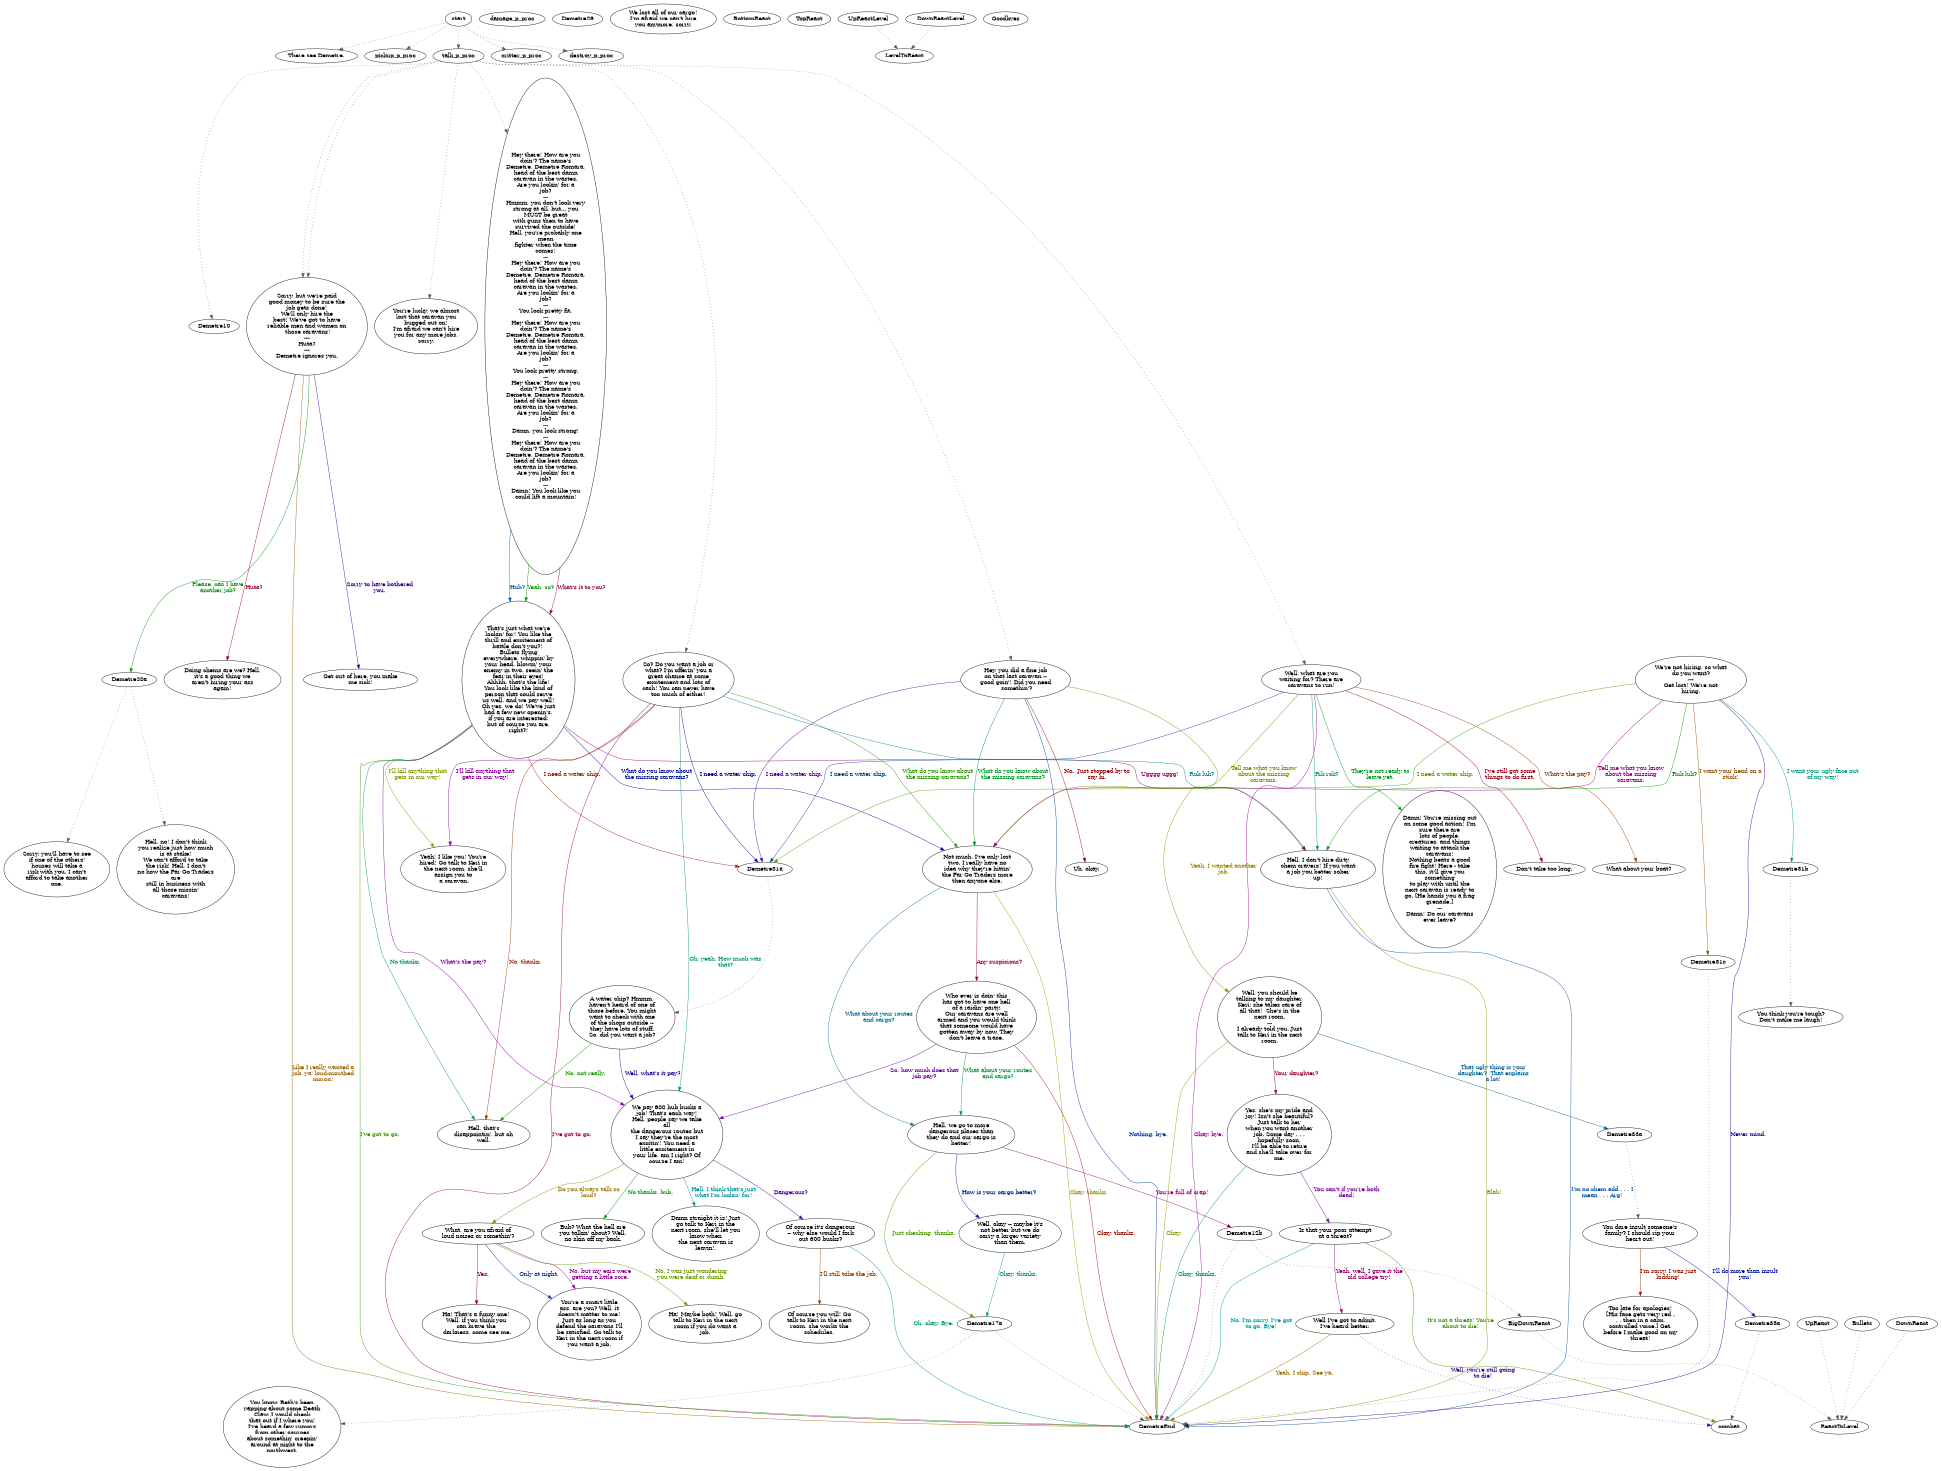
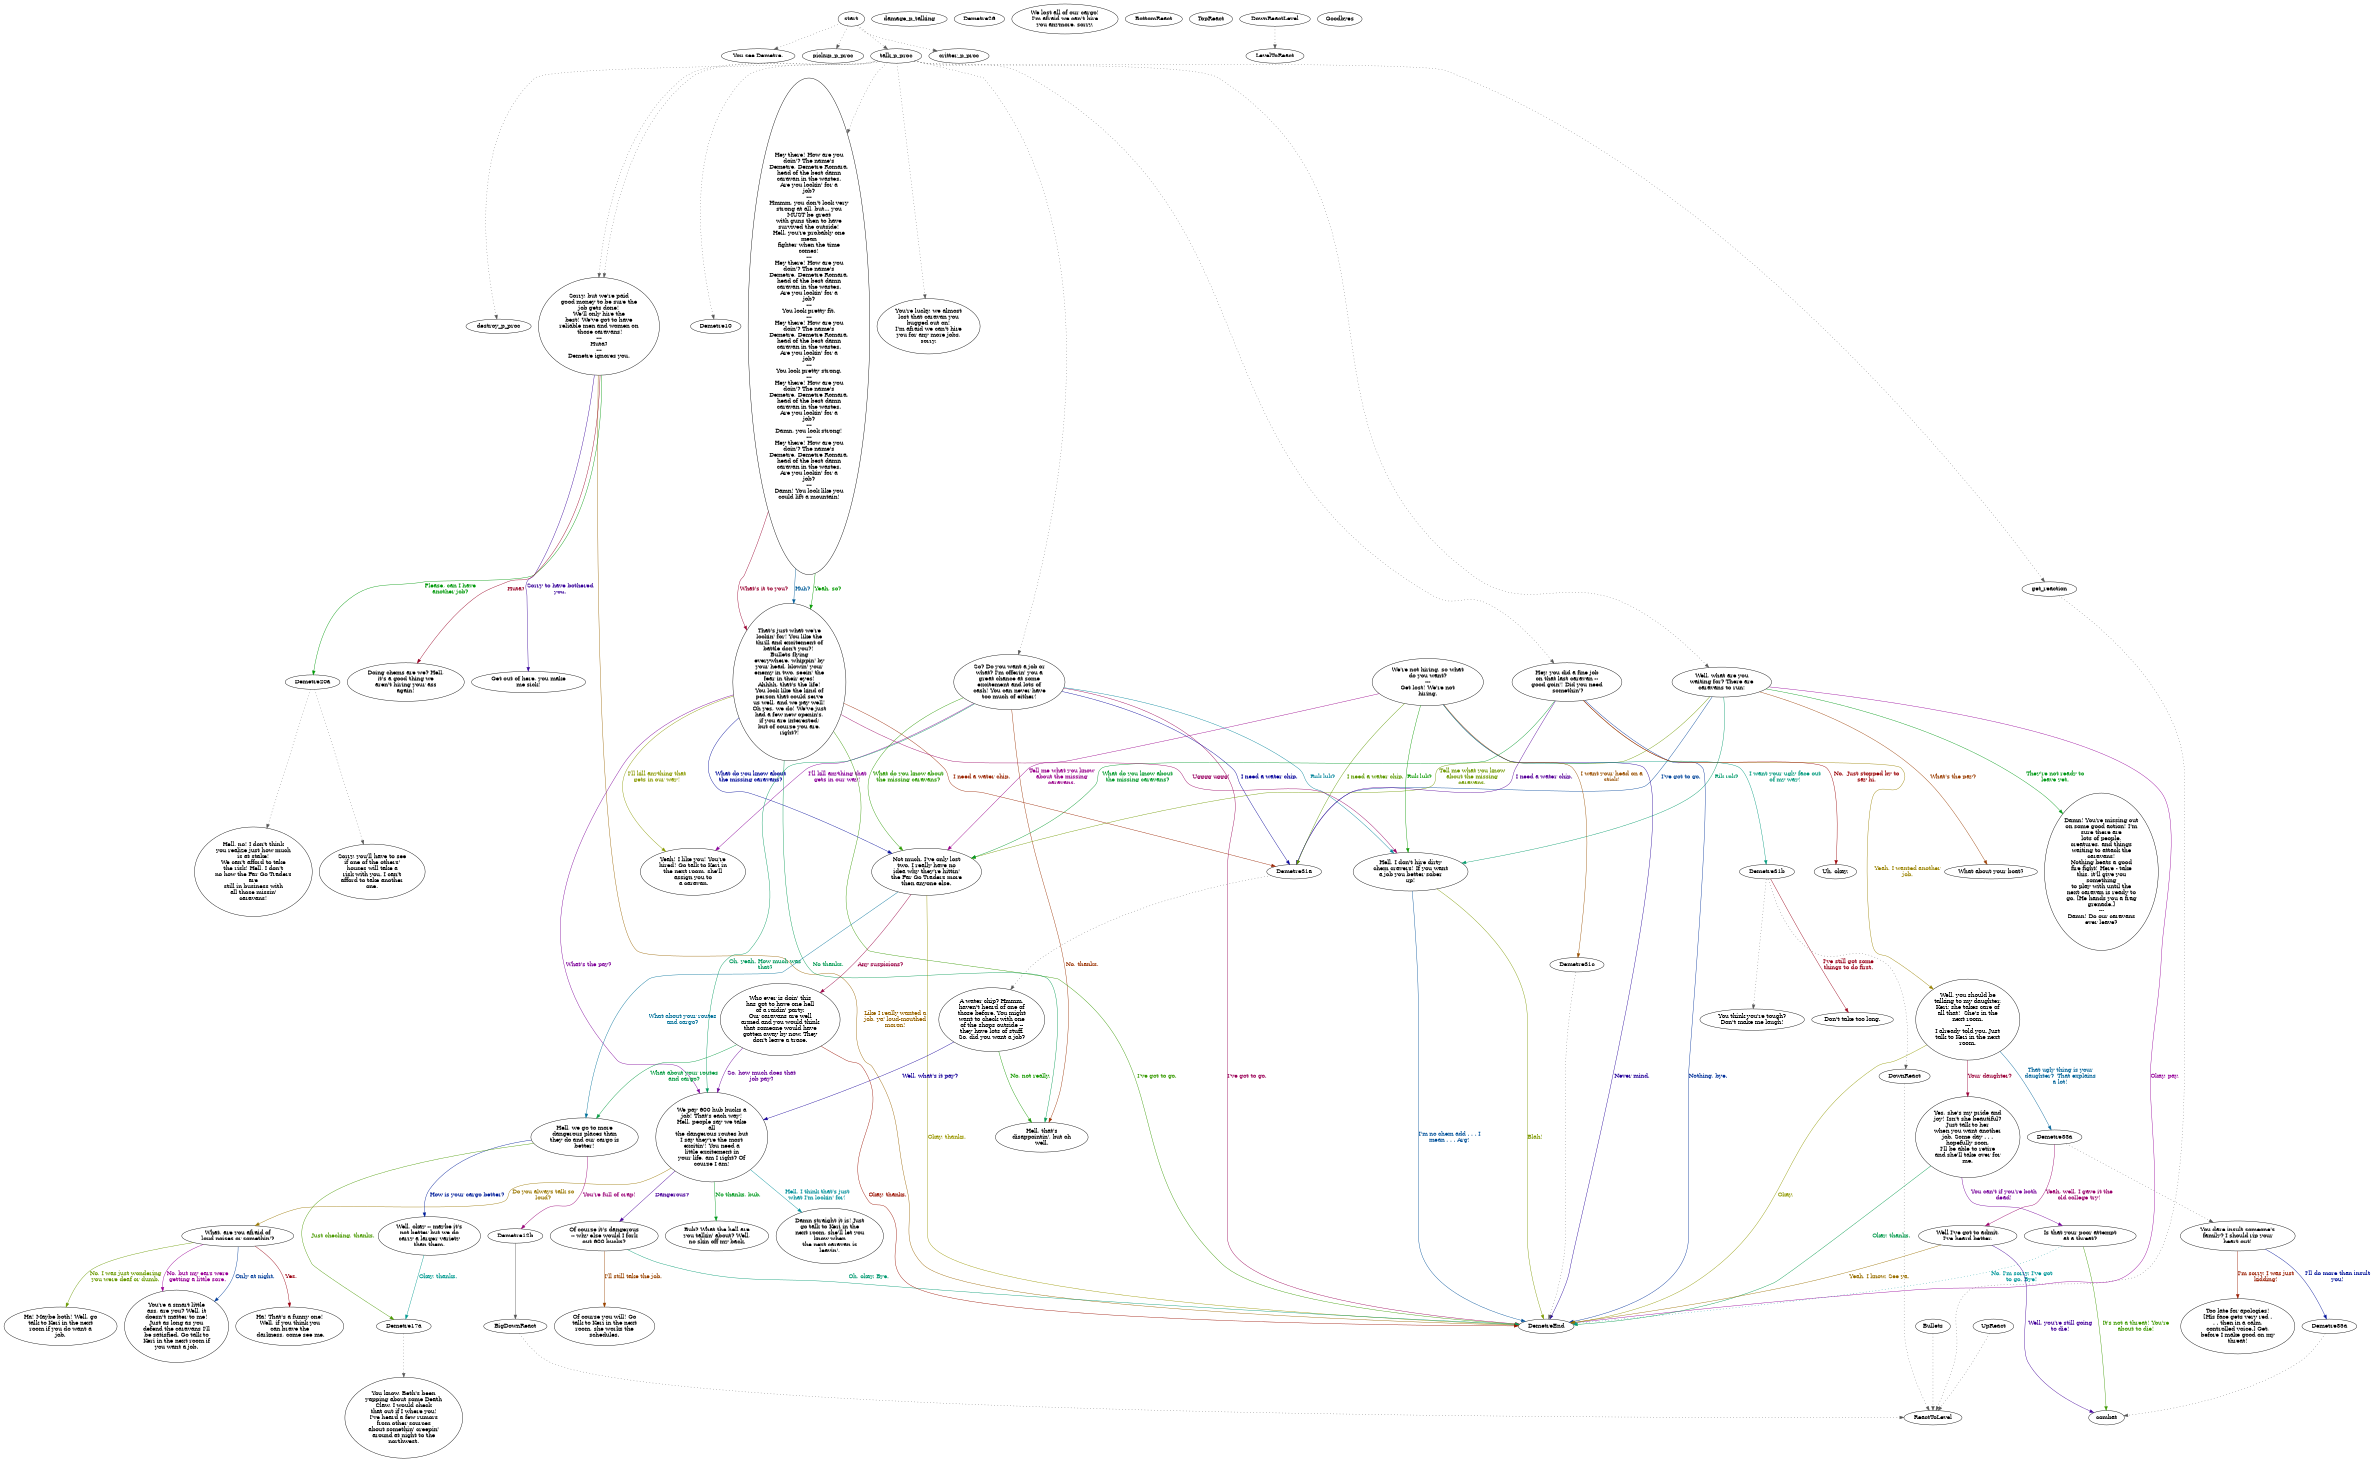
node "damage_p_proc": label "damage_p_proc" -> "damage_p_talking"
node "UpReactLevel": removed
edge "start" -> "destroy_p_proc": now "talk_p_proc" -> "destroy_p_proc"
node "There see Demetre.": label "There see Demetre." -> "You see Demetre."
node "get_reaction": added
edge "Well, what are you waiting for? There are caravans to run!" -> "Don't take too long.": now "Demetre31b" -> "Don't take too long."
edge "Well, what are you waiting for? There are caravans to run!" -> "Demetre31a": label "I need a water chip." -> "I've got to go."
edge "Demetre31b" -> "DownReact": added
edge "Well, what are you waiting for? There are caravans to run!" -> "DemetreEnd": label "Okay, bye." -> "Okay, pay."
edge "Demetre12b" -> "BigDownReact": style dotted -> solid
edge "Is that your poor attempt at a threat?" -> "Well I've got to admit, I've heard better.": now "Demetre33a" -> "Well I've got to admit, I've heard better."
edge "Is that your poor attempt at a threat?" -> "DemetreEnd": style solid -> dotted
edge "Demetre12b" -> "DemetreEnd": removed
edge "Well I've got to admit, I've heard better." -> "DemetreEnd": label "Yeah, I chip. See ya." -> "Yeah, I know. See ya."
edge "Demetre17a" -> "DemetreEnd": removed
edge "Well I've got to admit, I've heard better." -> "combat": style dotted -> solid
